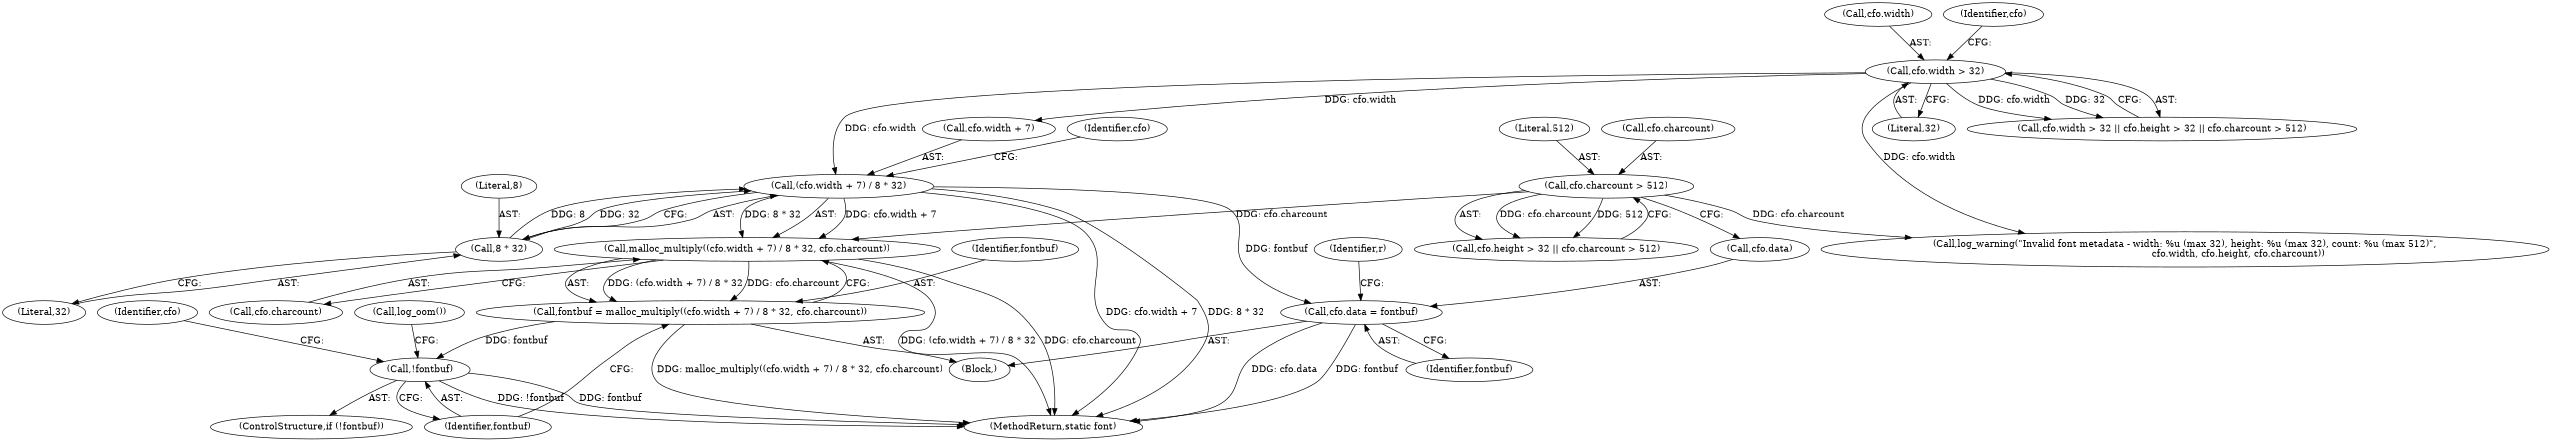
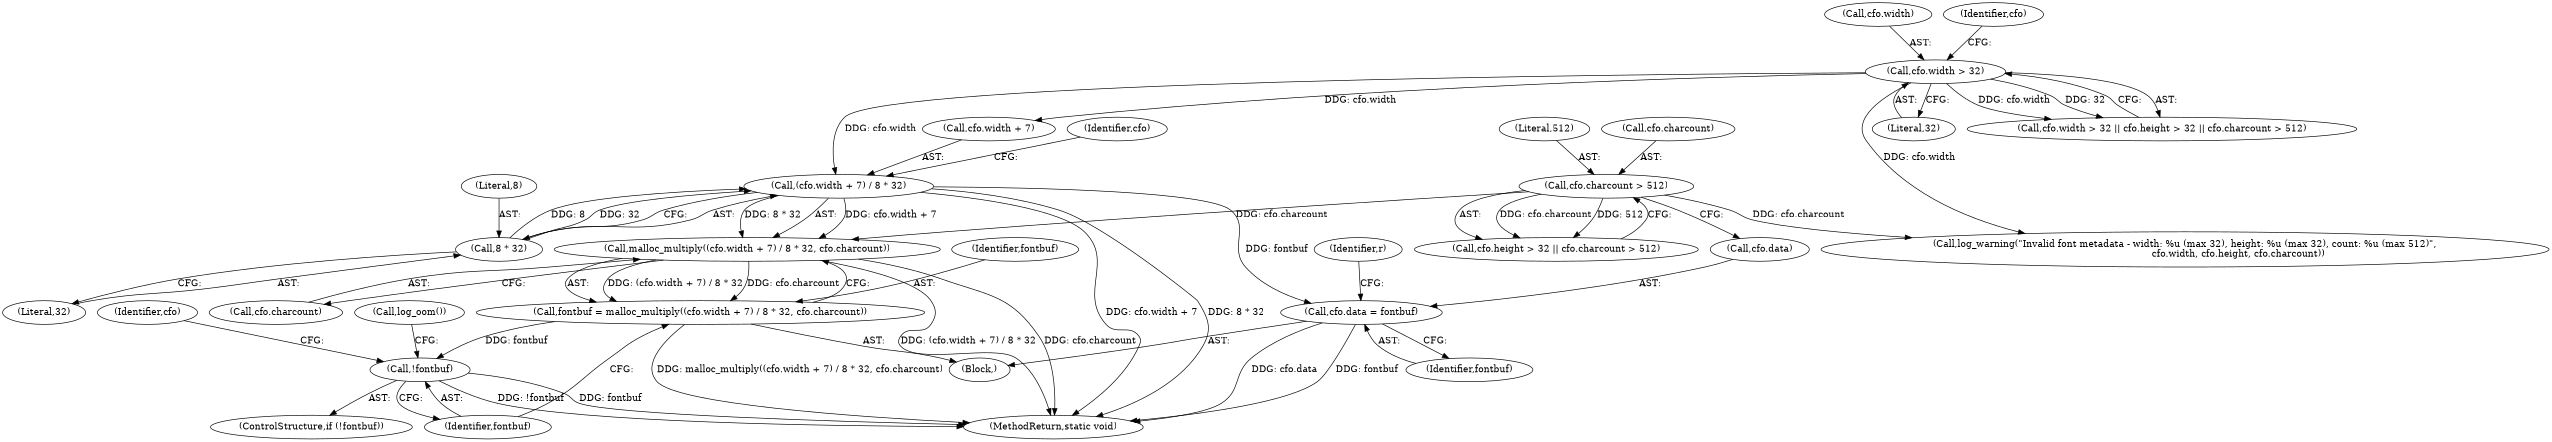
node "(MethodReturn,static font)": label "(MethodReturn,static font)" -> "(MethodReturn,static void)"
